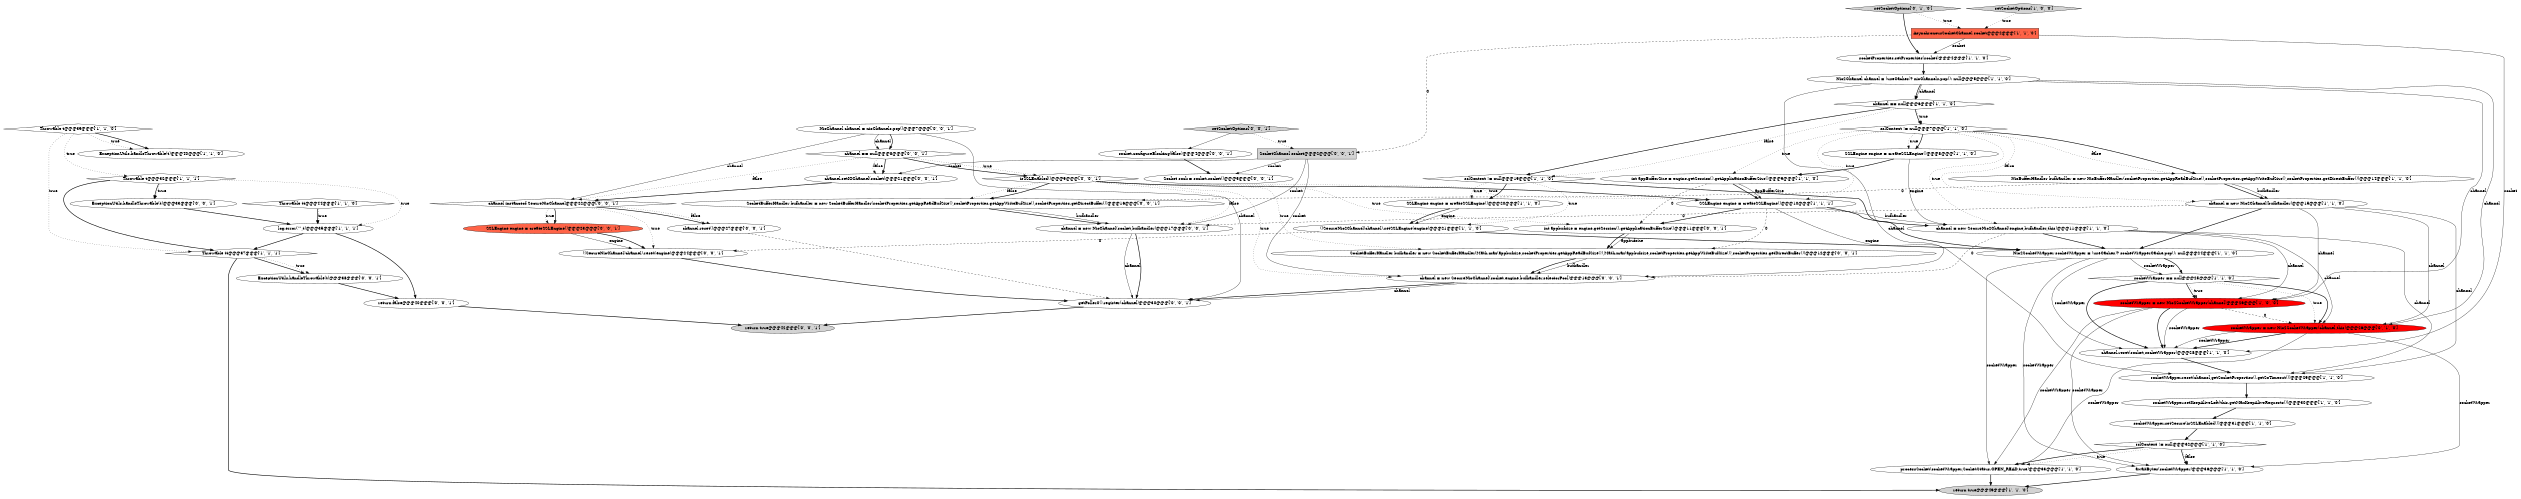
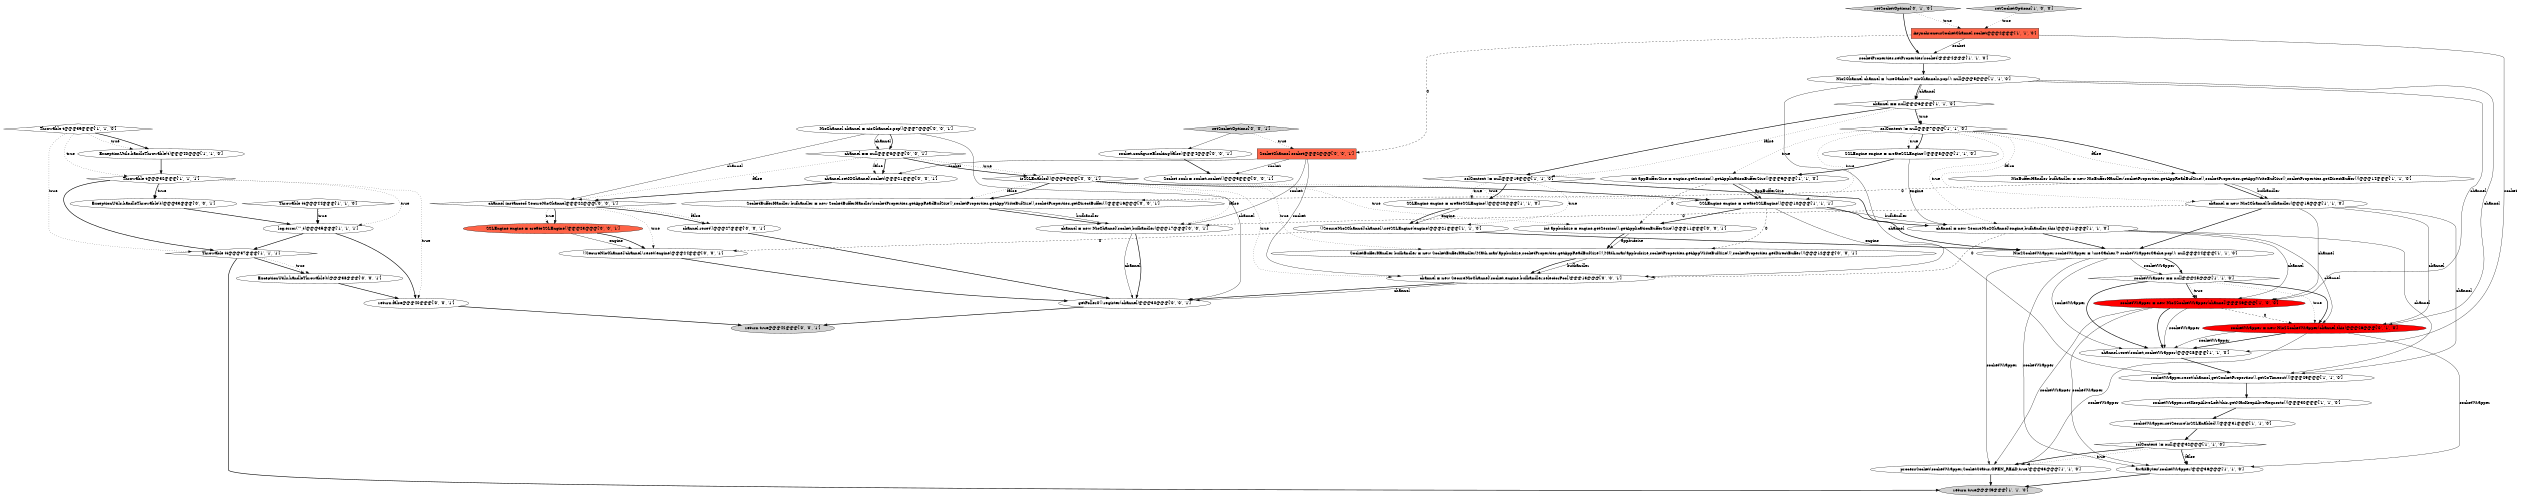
node "SocketChannel socket@@@2@@@['0', '0', '1']": fillcolor lightgray -> tomato
edge "ExceptionUtils.handleThrowable(t)@@@40@@@['1', '1', '0']" -> "Throwable t@@@32@@@['1', '1', '1']": added
edge "Throwable t@@@32@@@['1', '1', '1']" -> "return false@@@40@@@['0', '0', '1']": added, label "true"
edge "channel.reset()@@@27@@@['0', '0', '1']" -> "getPoller0().register(channel)@@@30@@@['0', '0', '1']": style dashed -> bold
